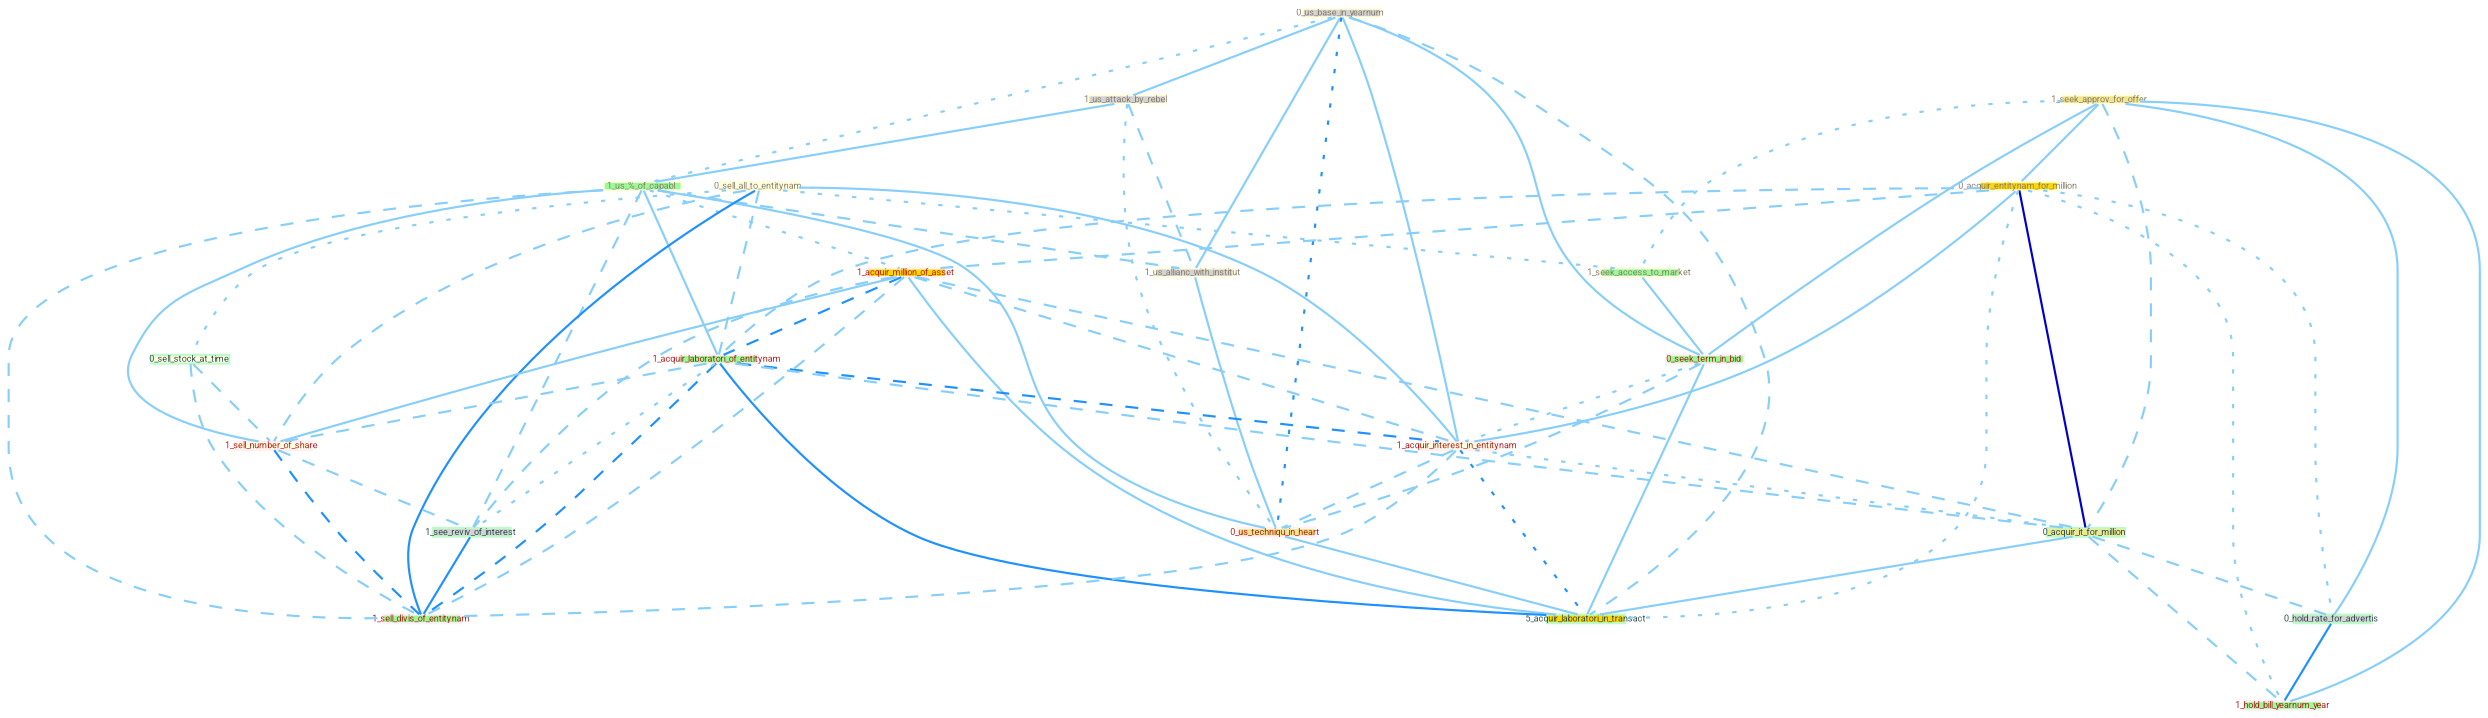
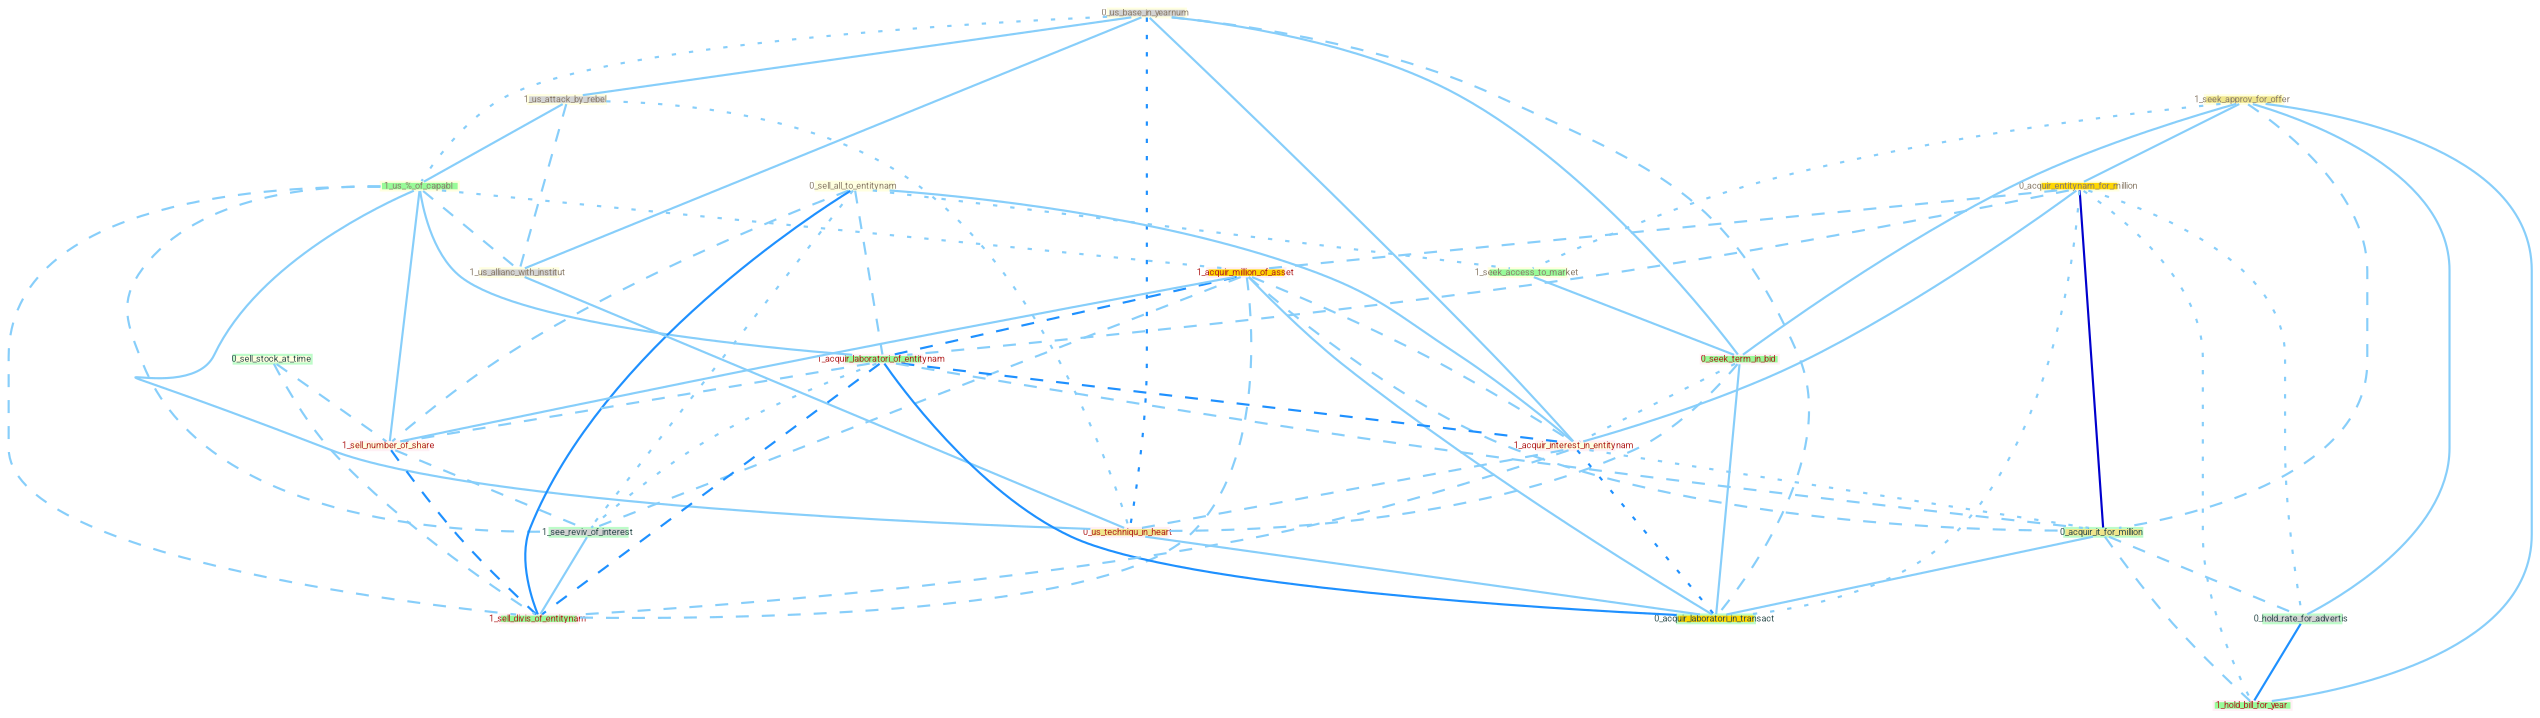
edge "0_sell_all_to_entitynam" -- "0_sell_stock_at_time": now "0_sell_all_to_entitynam" -- "1_see_reviv_of_interest"
edge "1_see_reviv_of_interest" -- "1_sell_divis_of_entitynam": color #1e90ff -> #87cefa
node "5_acquir_laboratori_in_transact": label "5_acquir_laboratori_in_transact" -> "0_acquir_laboratori_in_transact"
node "1_hold_bill_yearnum_year": label "1_hold_bill_yearnum_year" -> "1_hold_bill_for_year"
